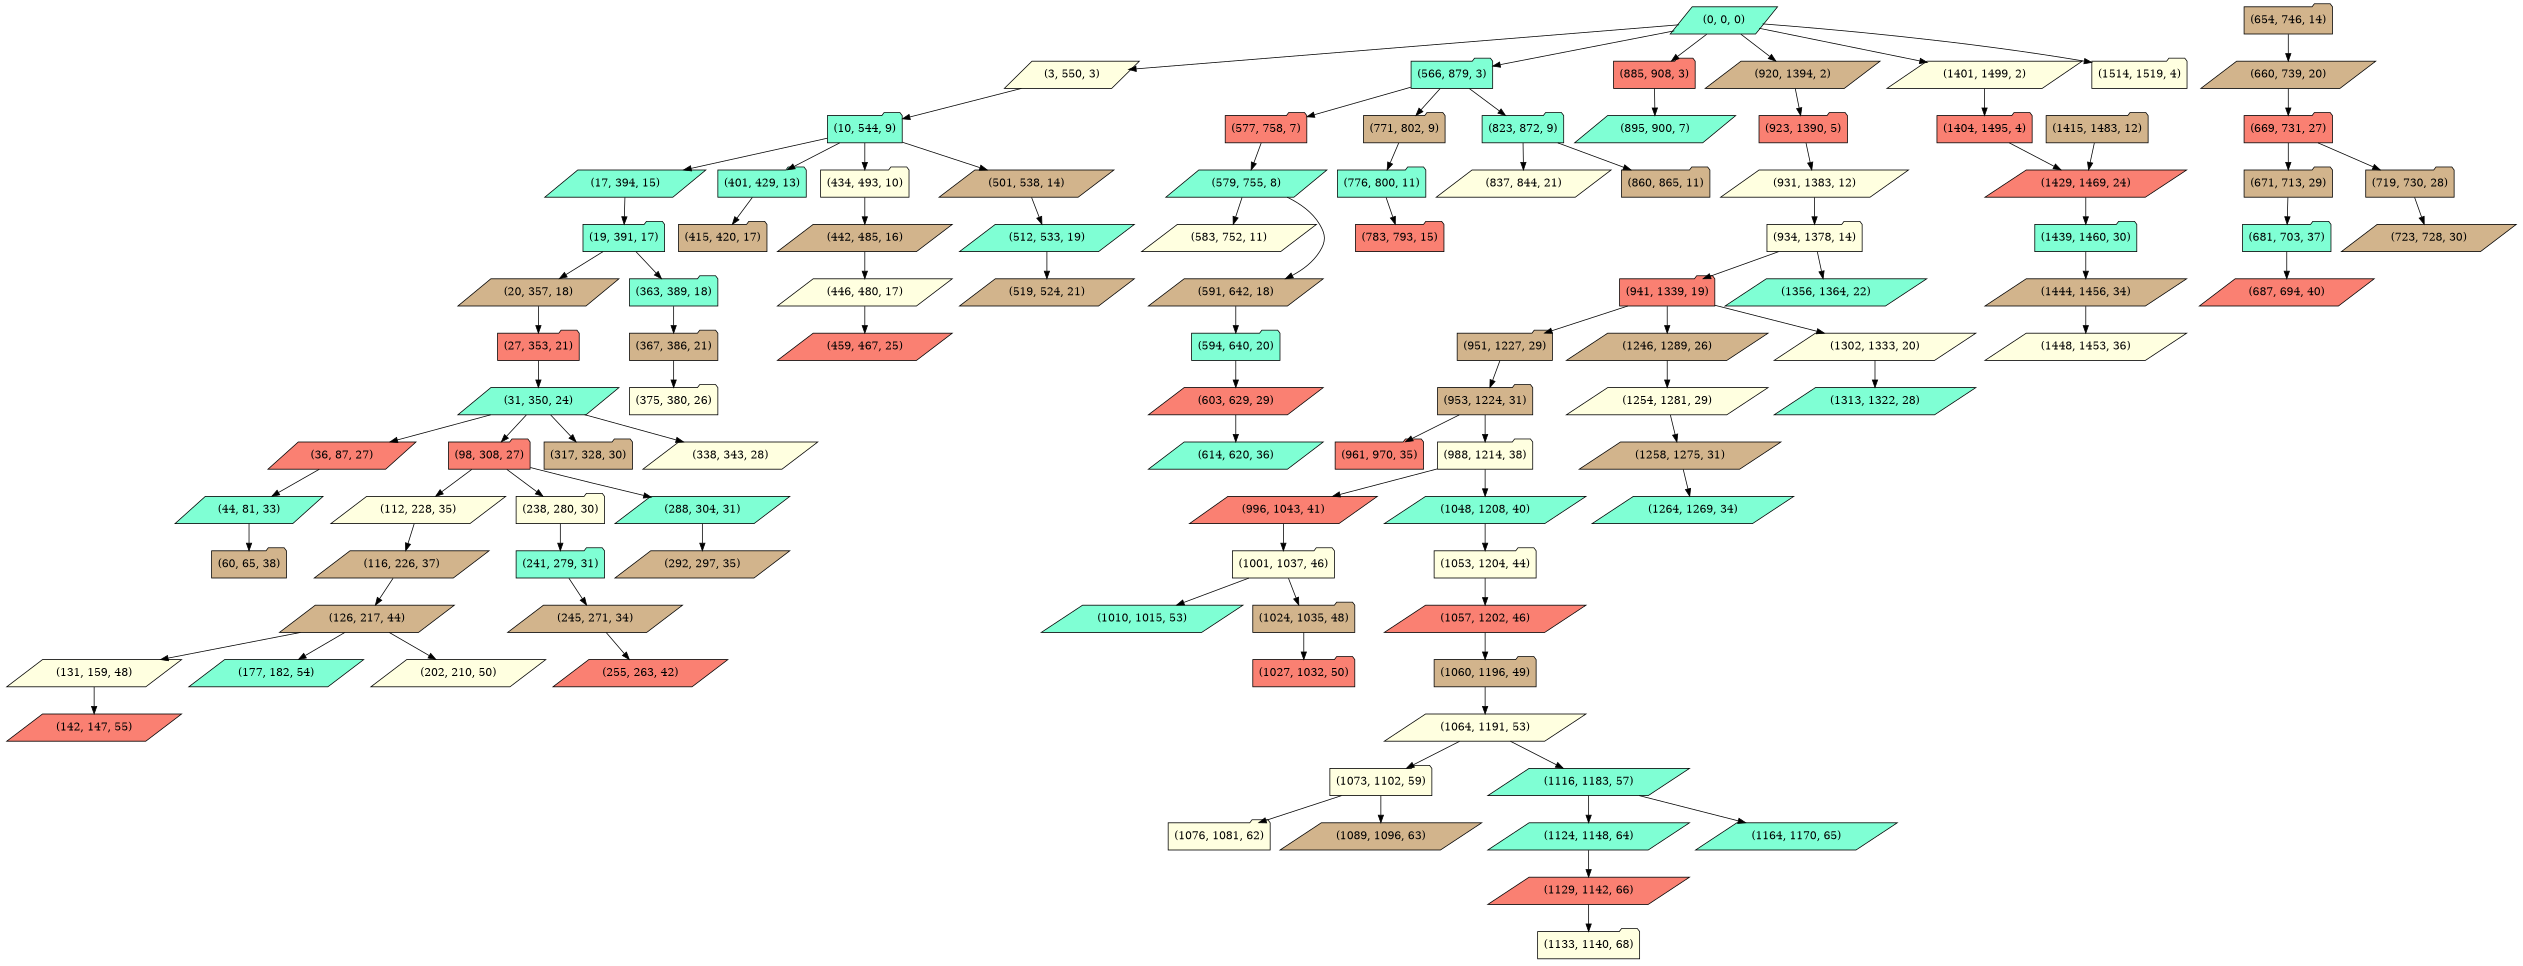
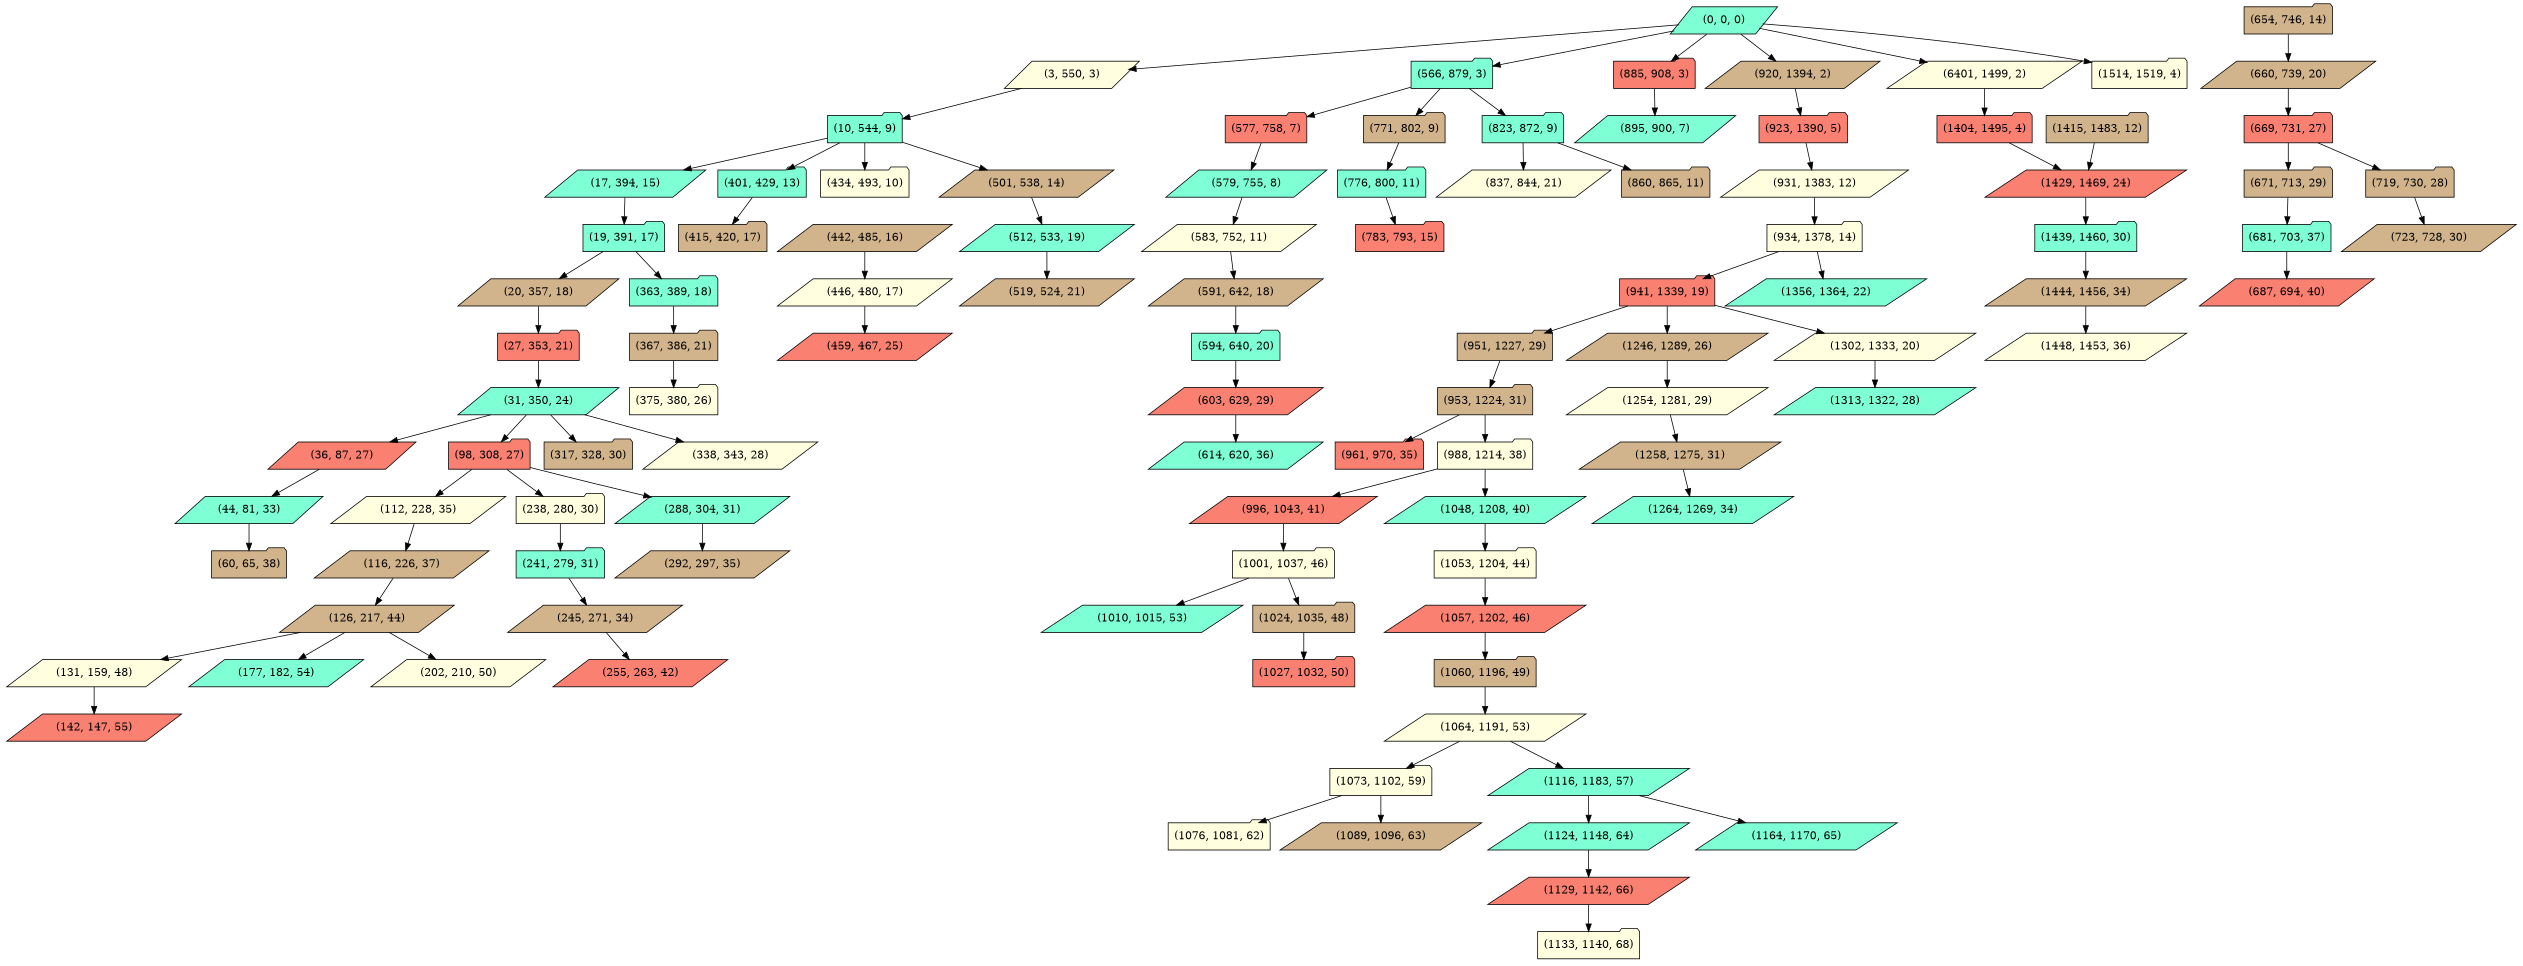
node "(1401, 1499, 2)": label "(1401, 1499, 2)" -> "(6401, 1499, 2)"
edge "(434, 493, 10)" -> "(442, 485, 16)": removed
edge "(579, 755, 8)" -> "(591, 642, 18)": now "(583, 752, 11)" -> "(591, 642, 18)"
